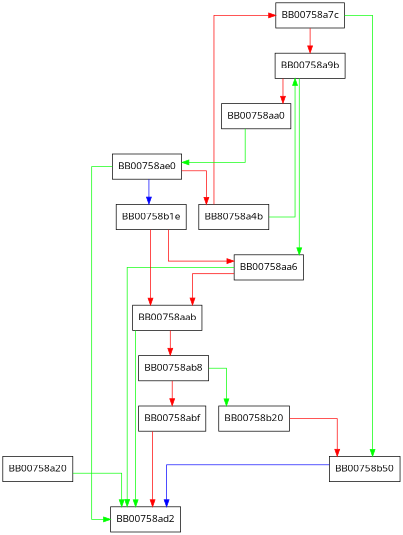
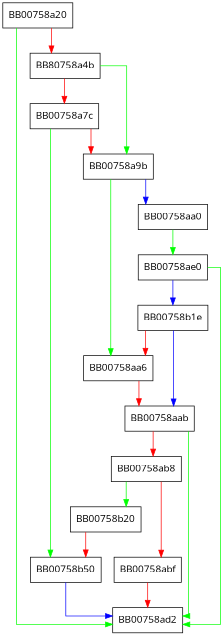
edge "BB00758a9b" -> "BB00758aa0": color red -> blue
edge "BB00758ae0" -> "BB80758a4b": now "BB00758a20" -> "BB80758a4b"
edge "BB00758b1e" -> "BB00758aab": color red -> blue
edge "BB00758aa6" -> "BB00758ad2": removed
